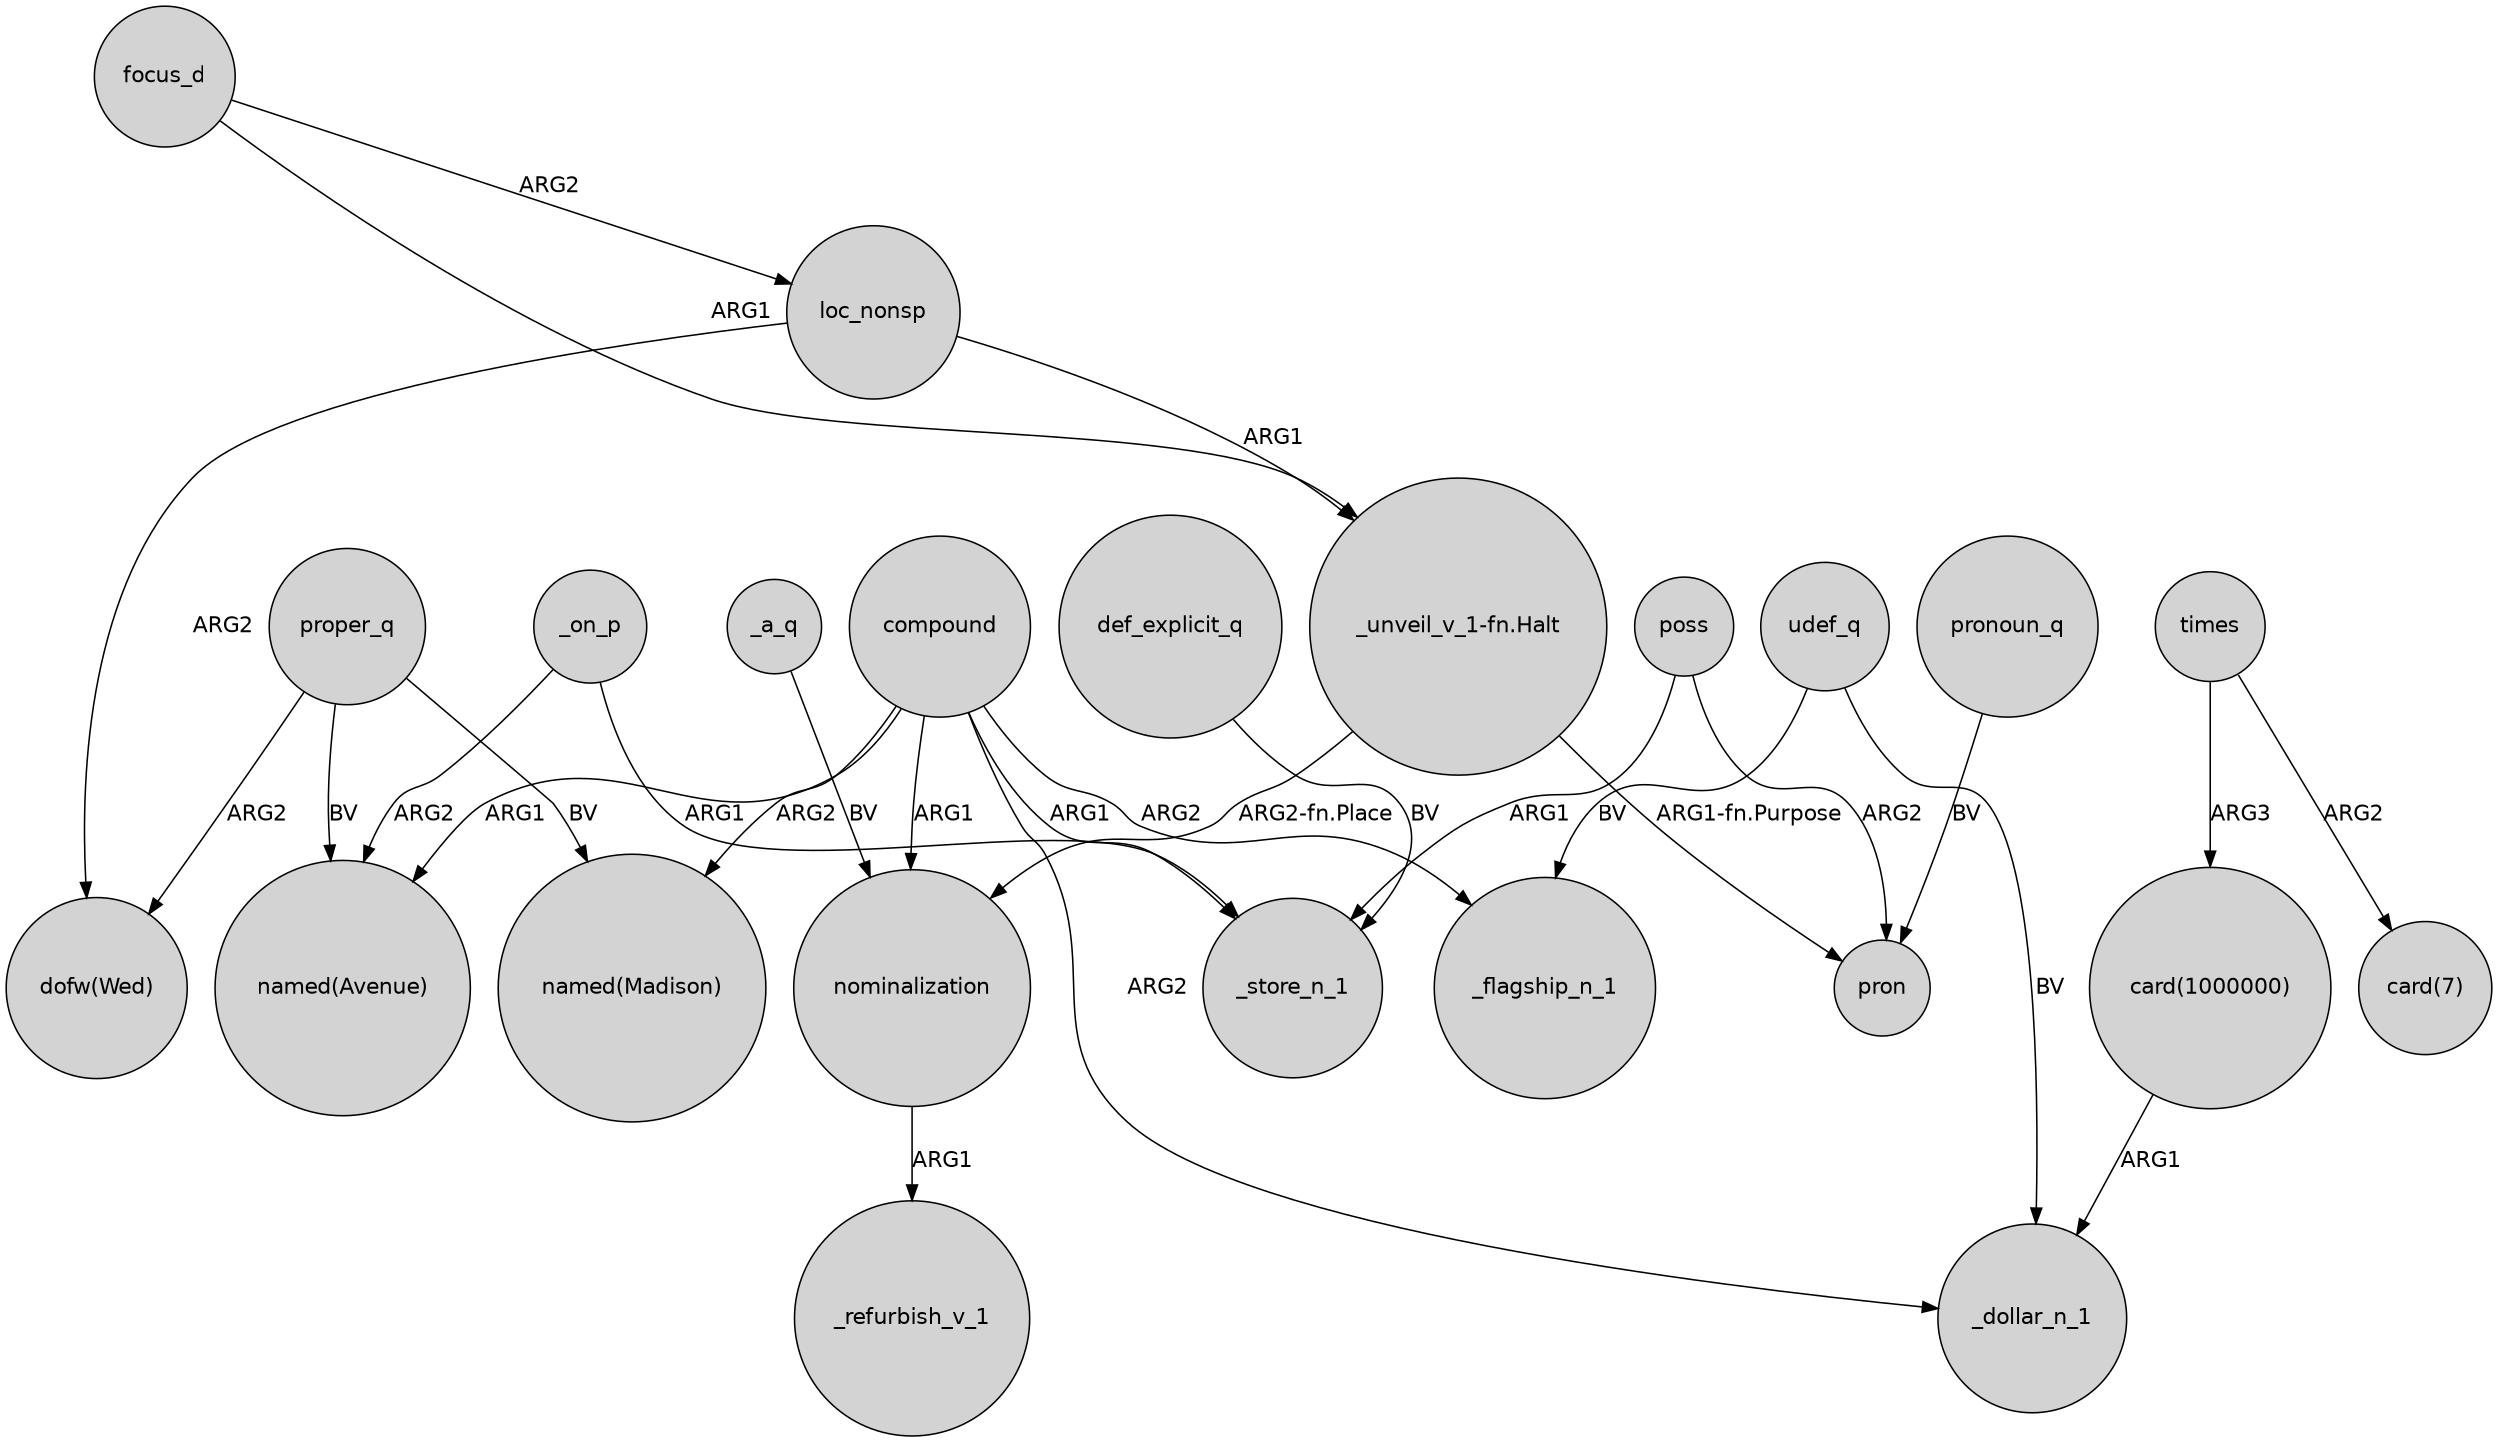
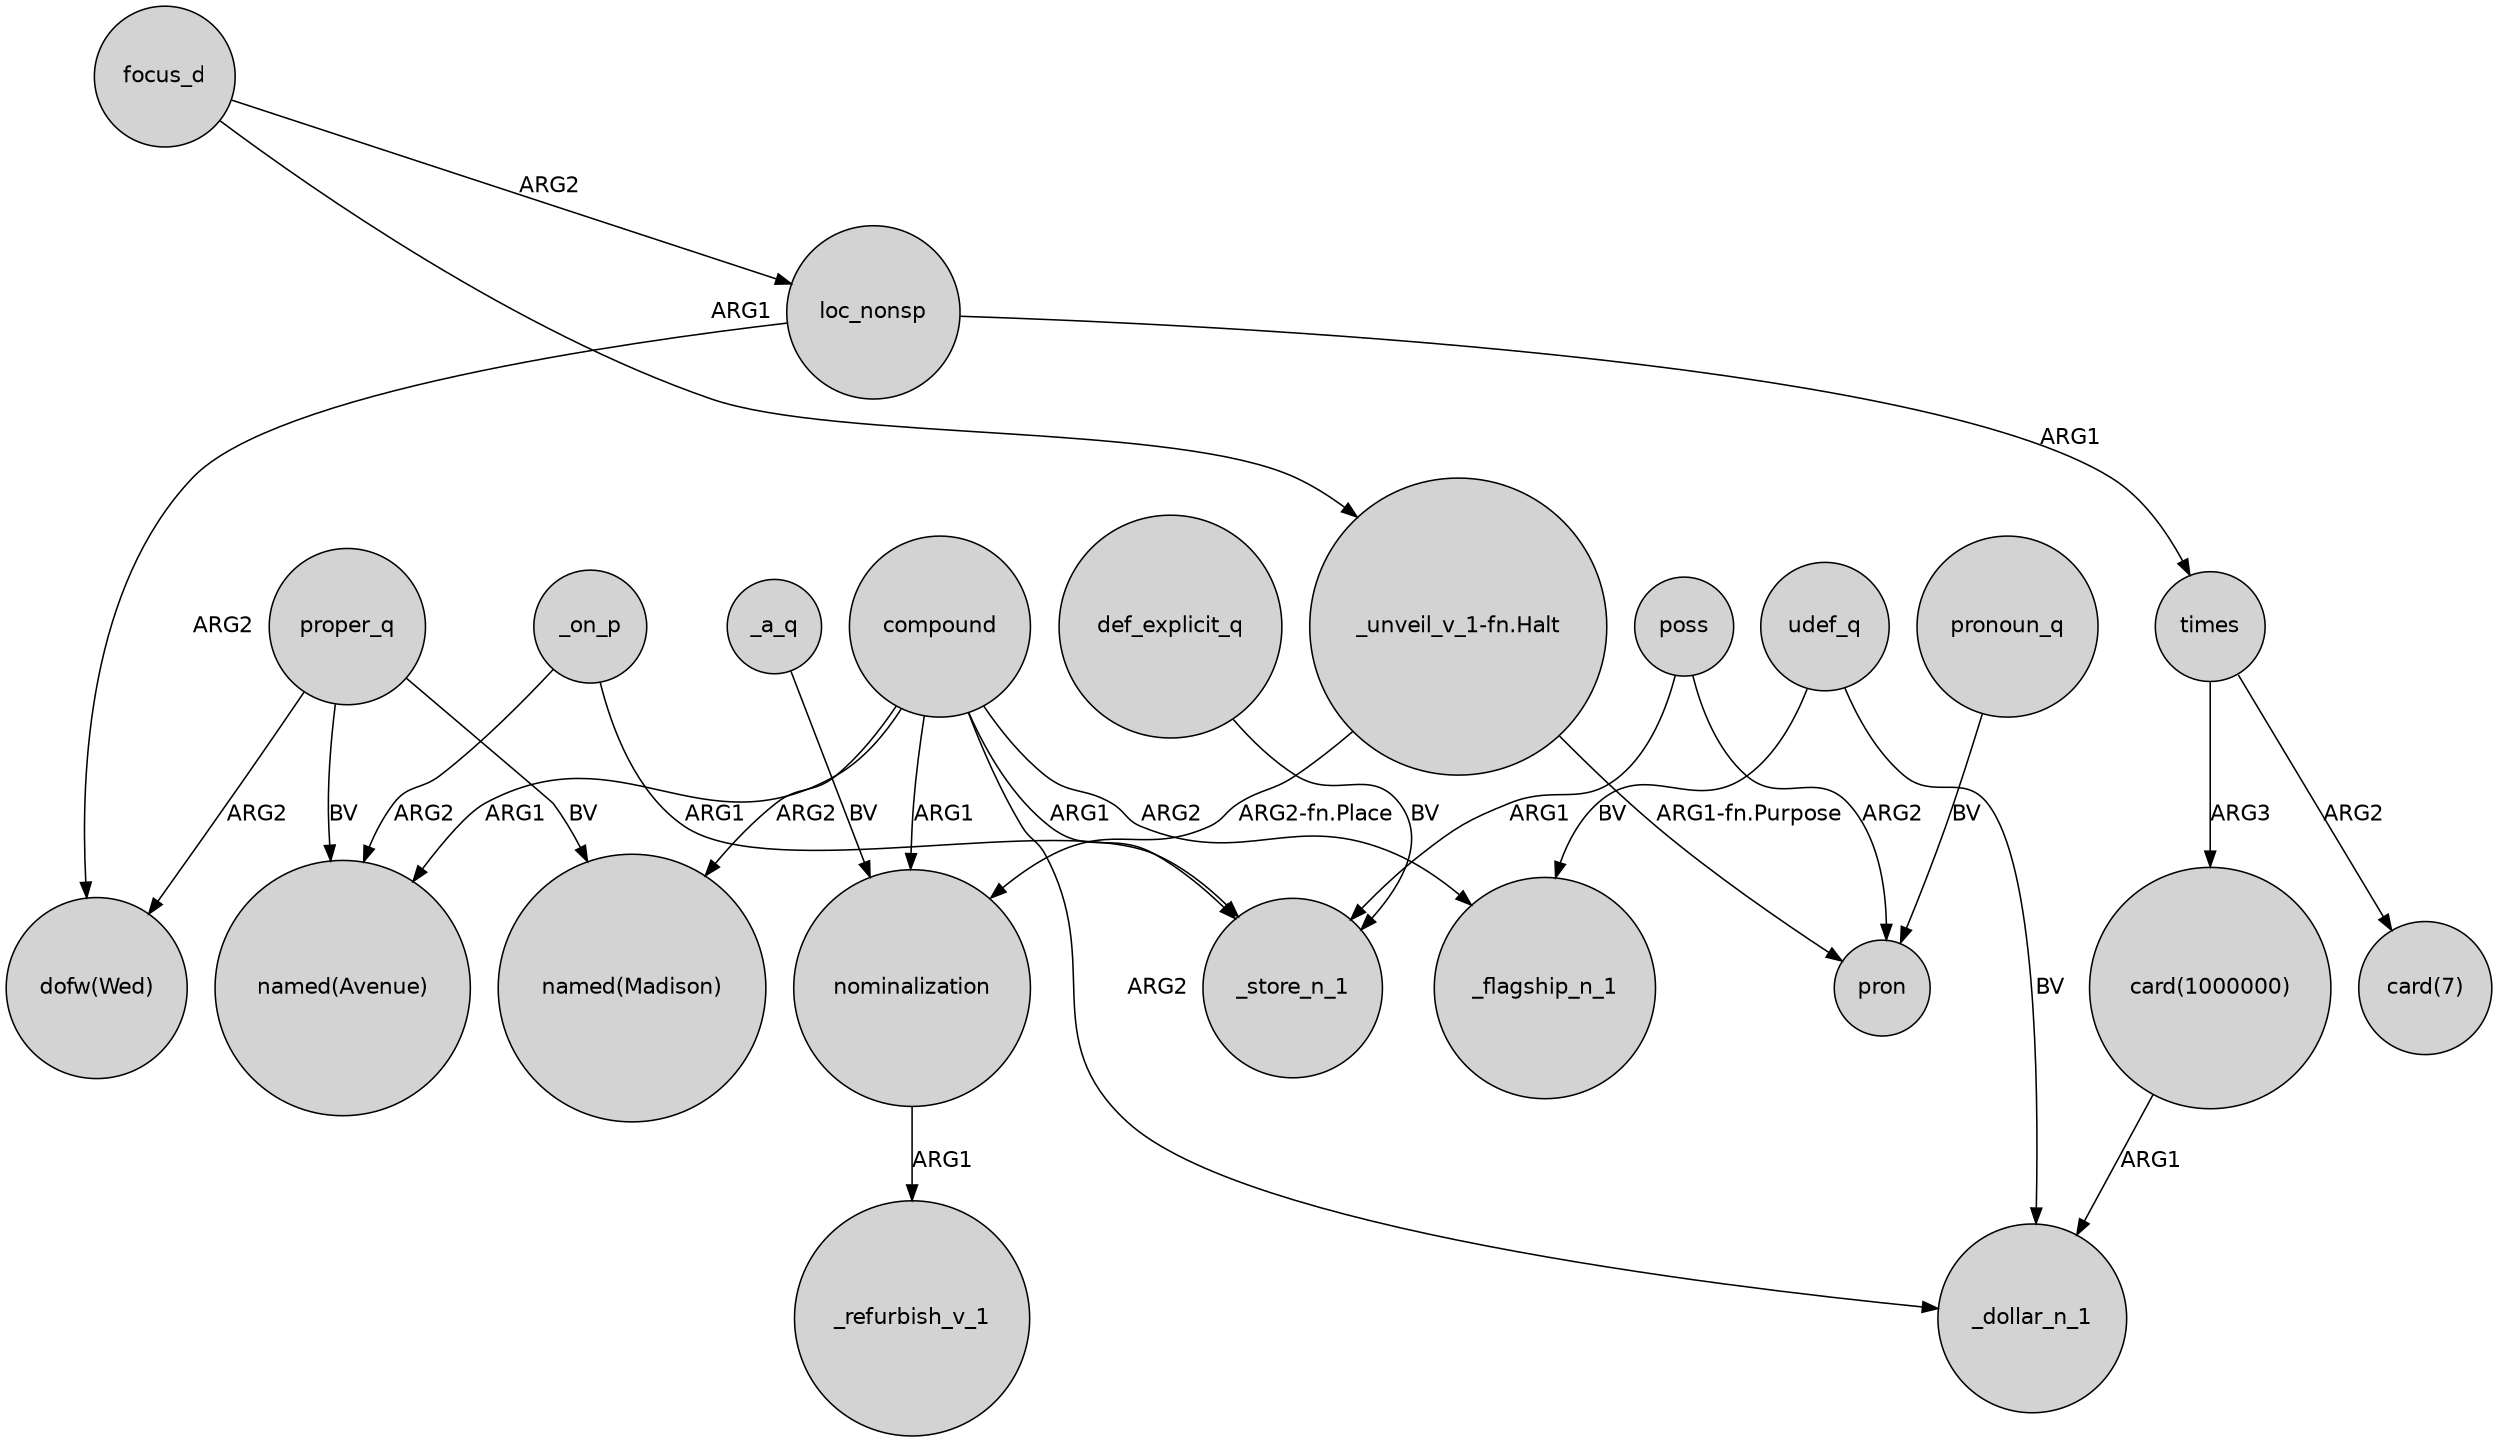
edge "loc_nonsp" -> "_unveil_v_1-fn.Halt": now "loc_nonsp" -> "times"
